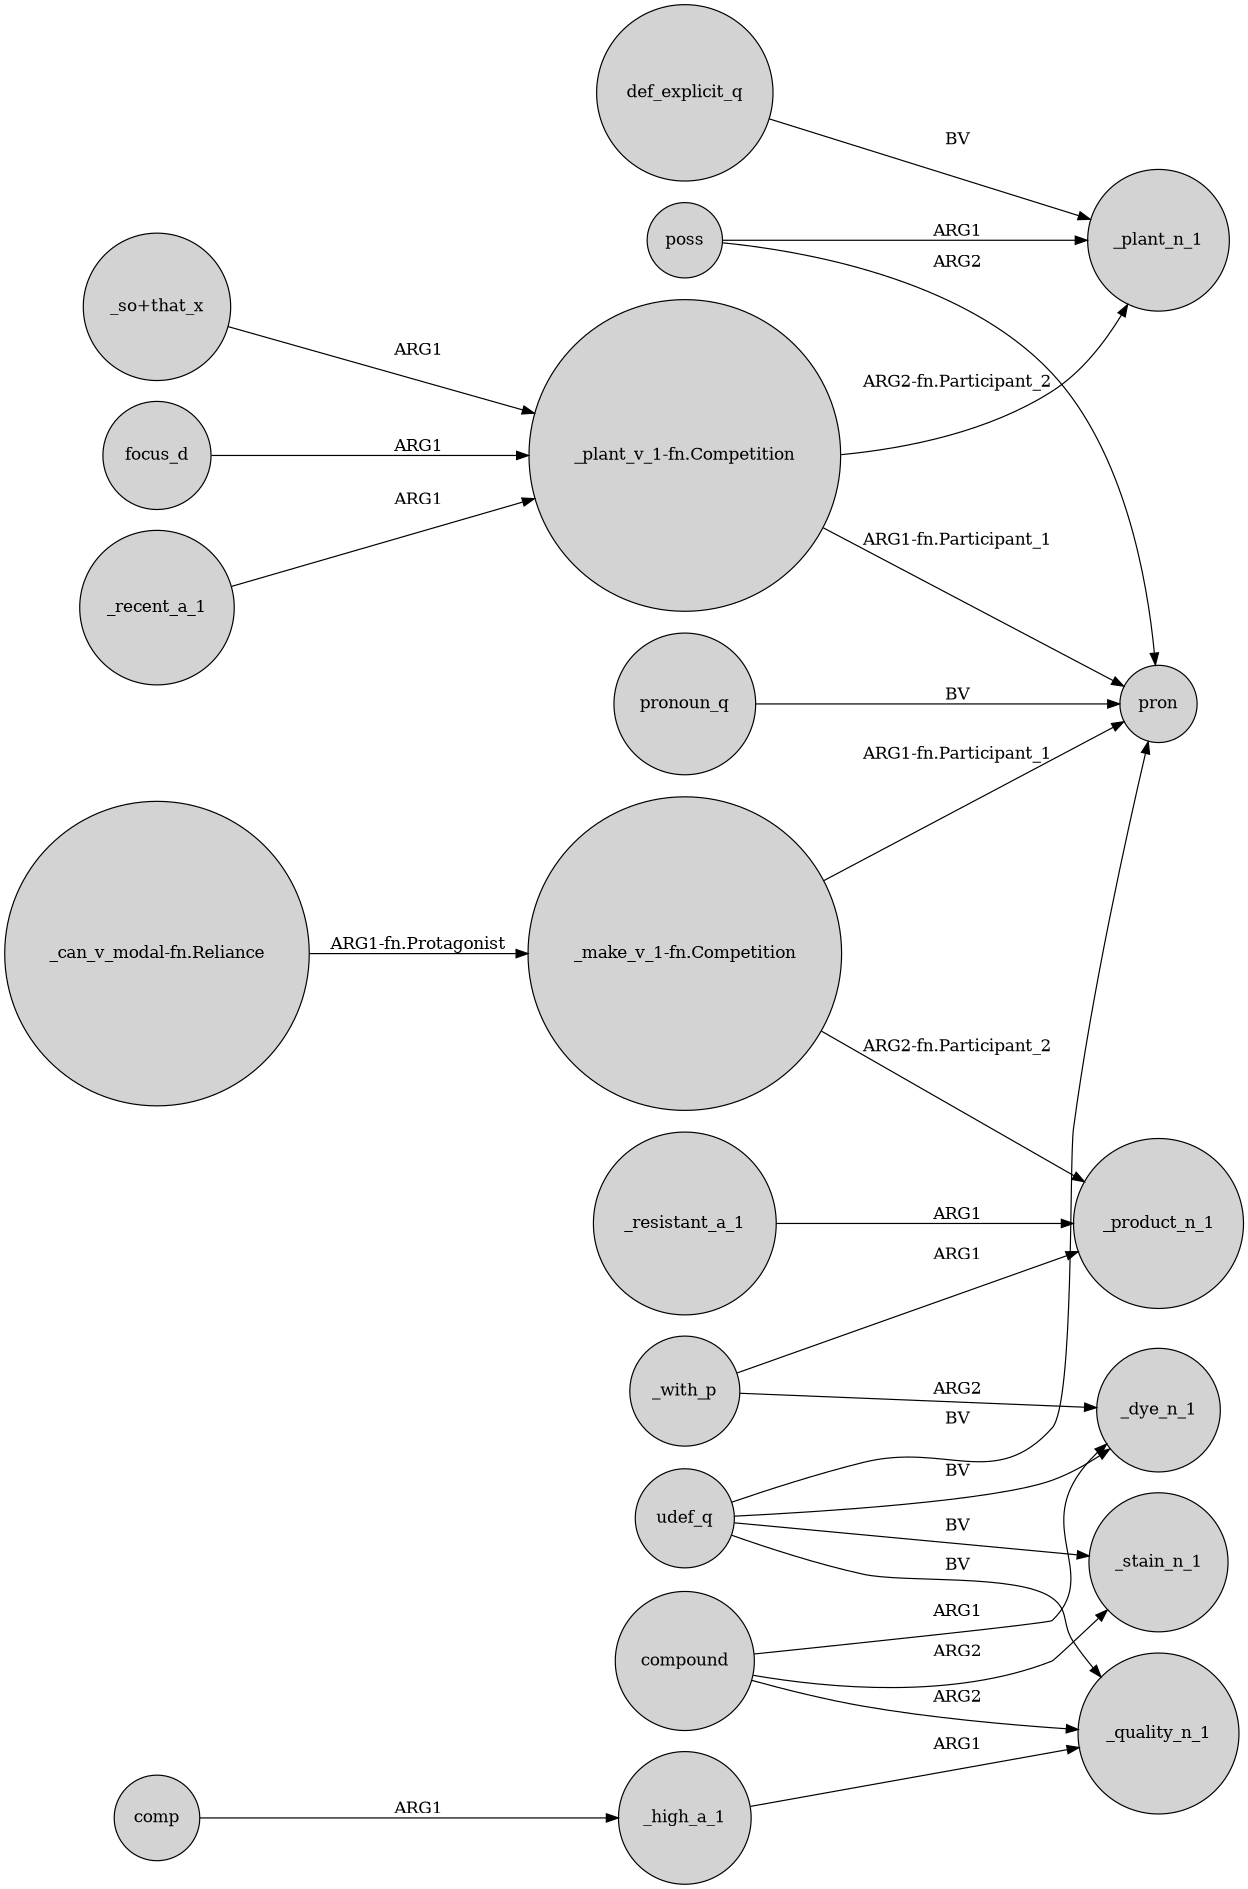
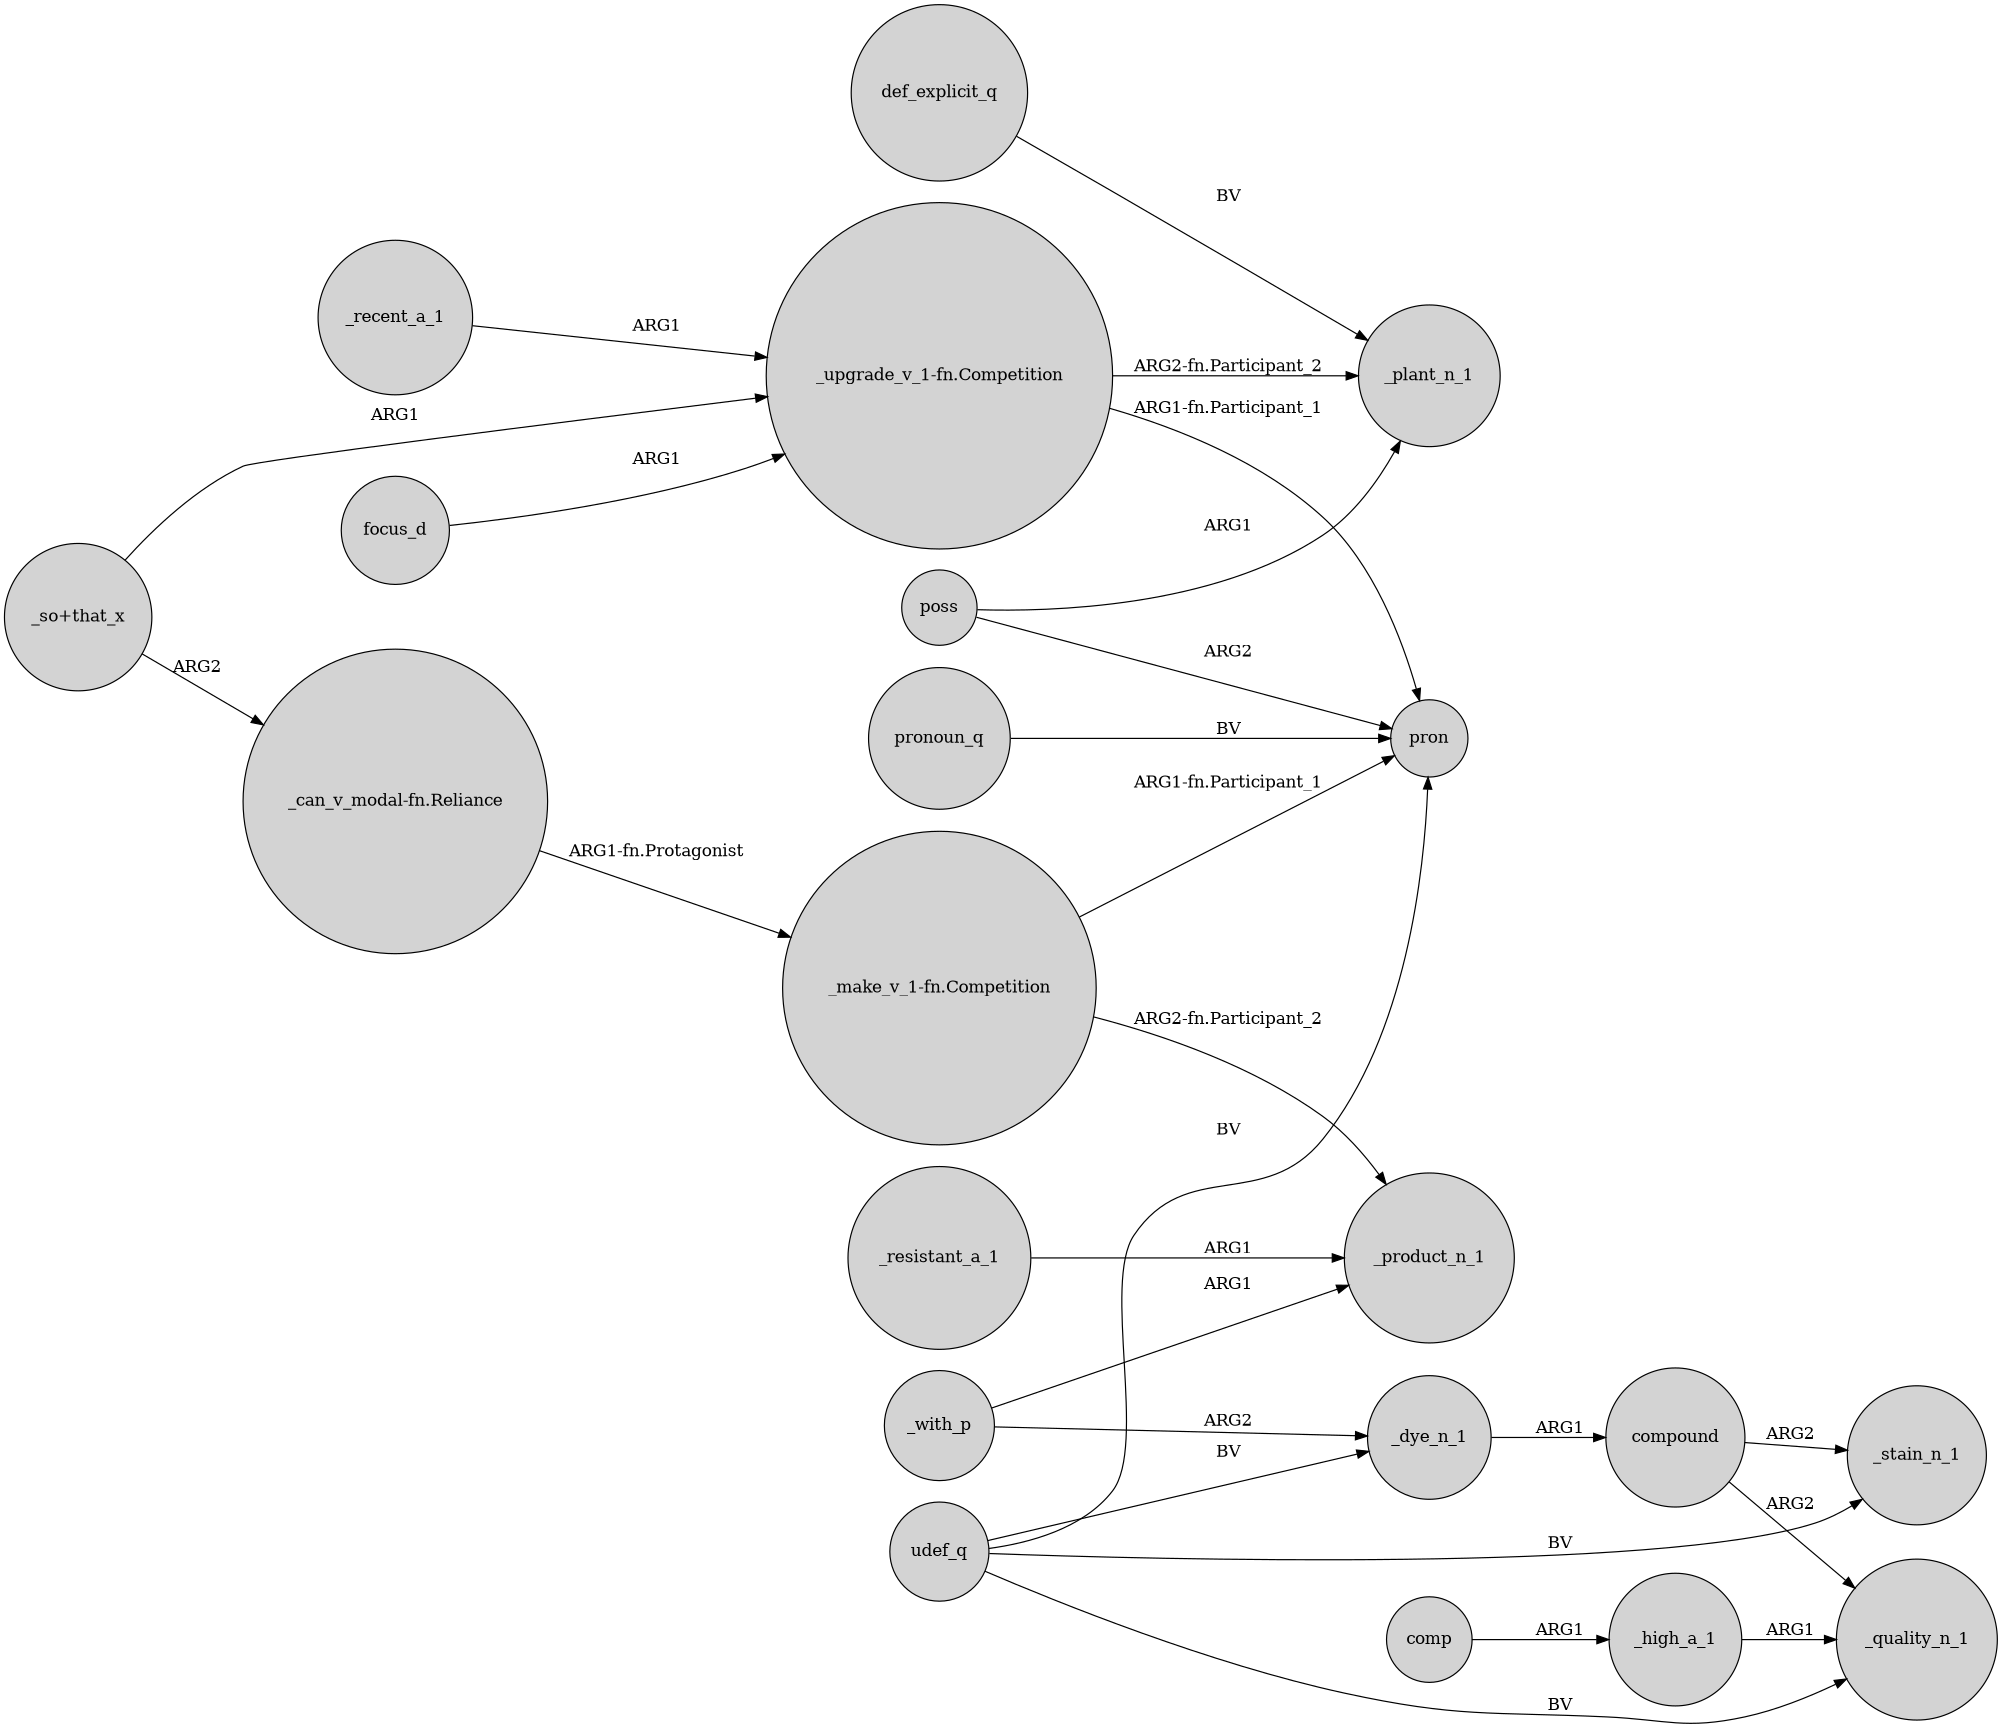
node "_plant_v_1-fn.Competition": label "_plant_v_1-fn.Competition" -> "_upgrade_v_1-fn.Competition"
edge "_so+that_x" -> "_can_v_modal-fn.Reliance": added, label "ARG2"
edge "compound" -> "_dye_n_1": reversed
